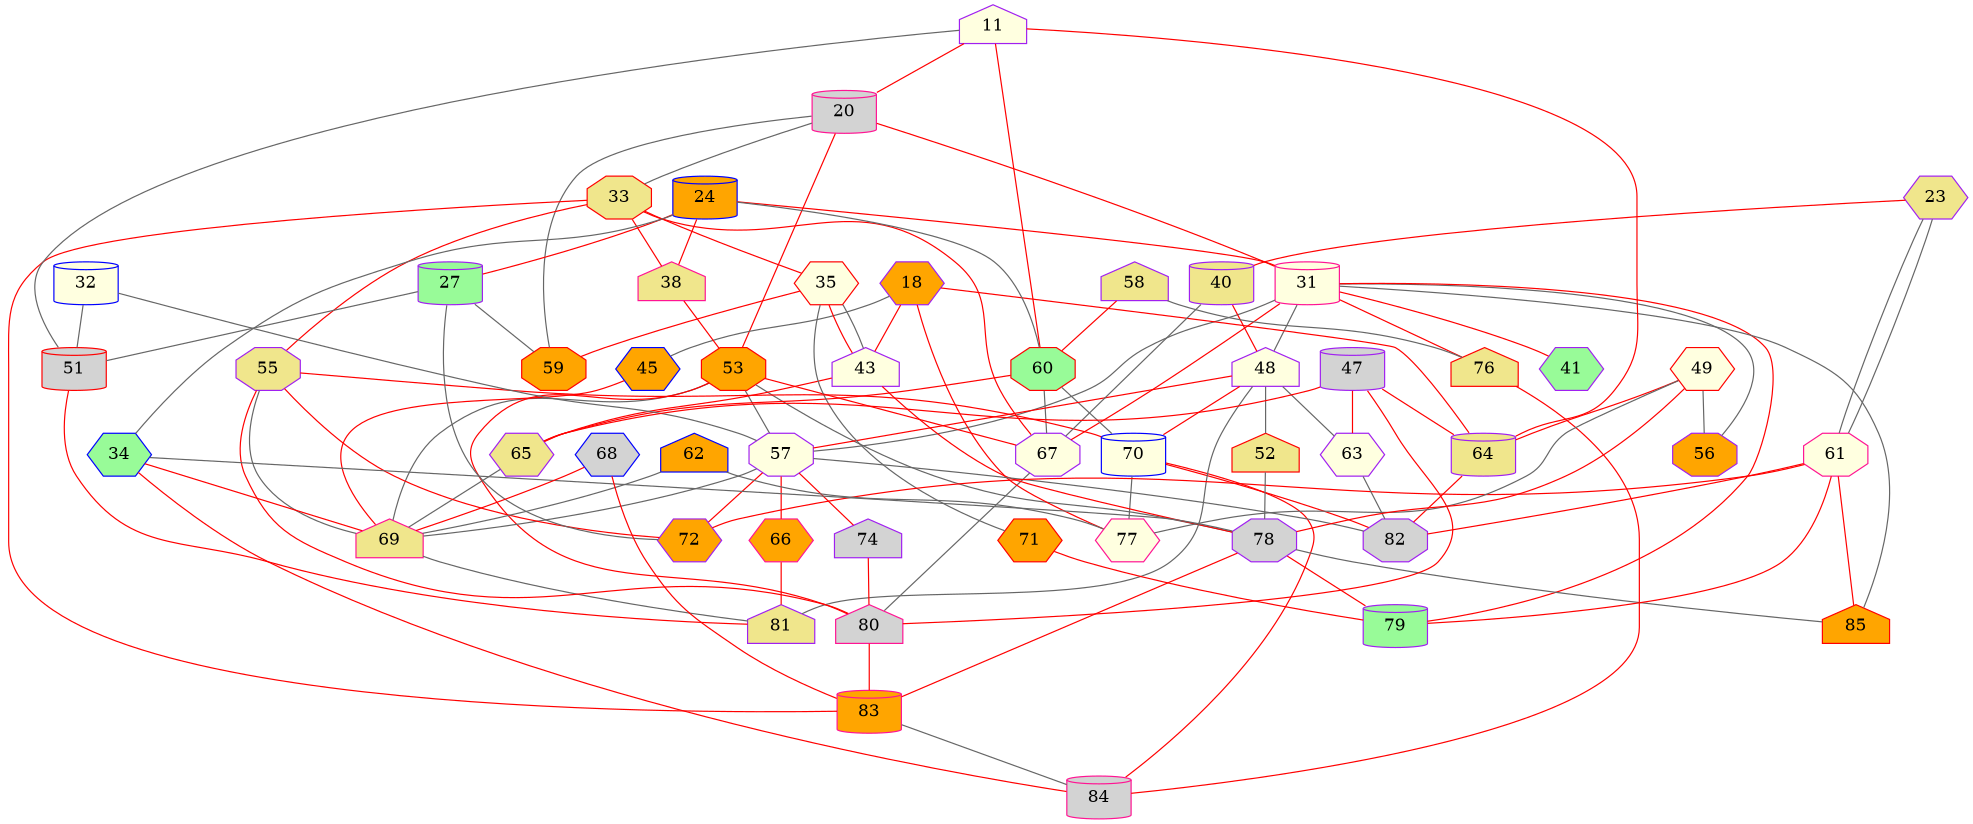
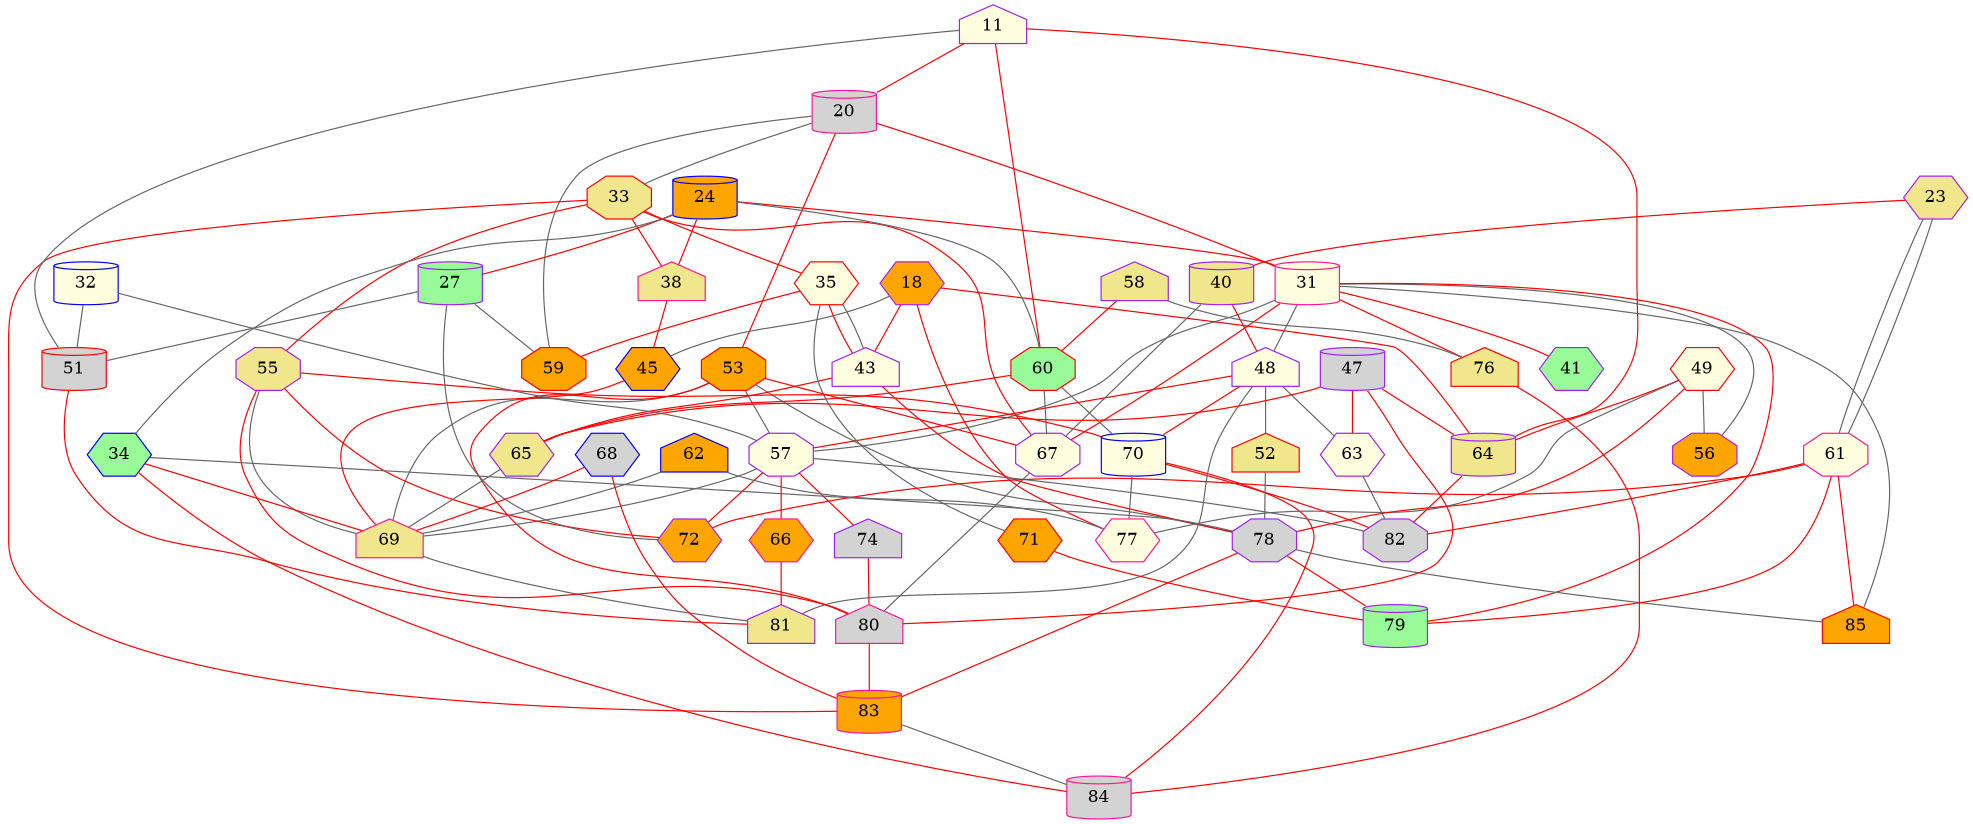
edge "38" -- "53": now "38" -- "45"
